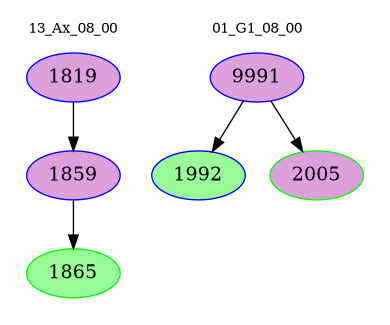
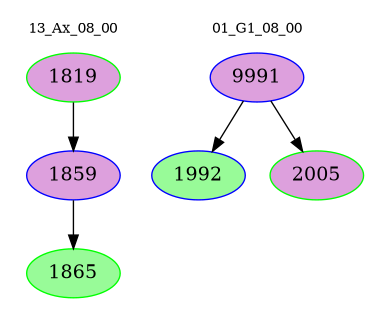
node "1819": color blue -> green
